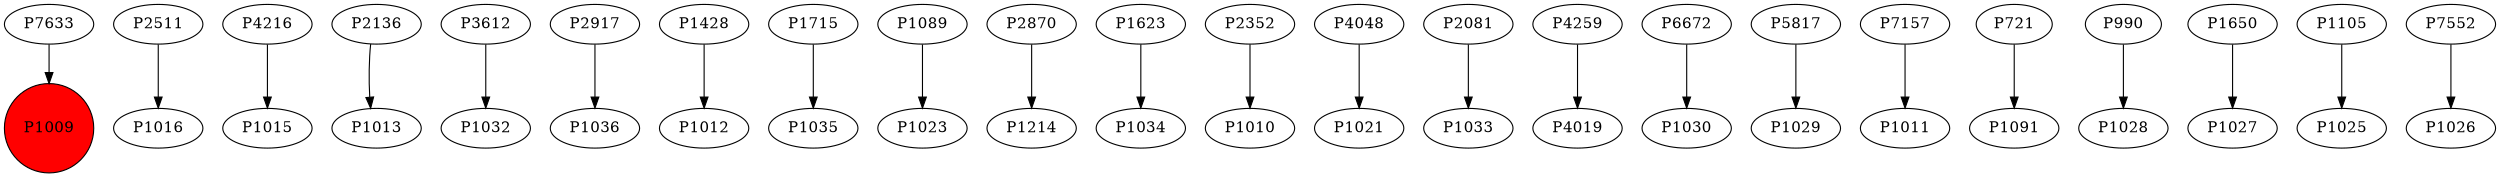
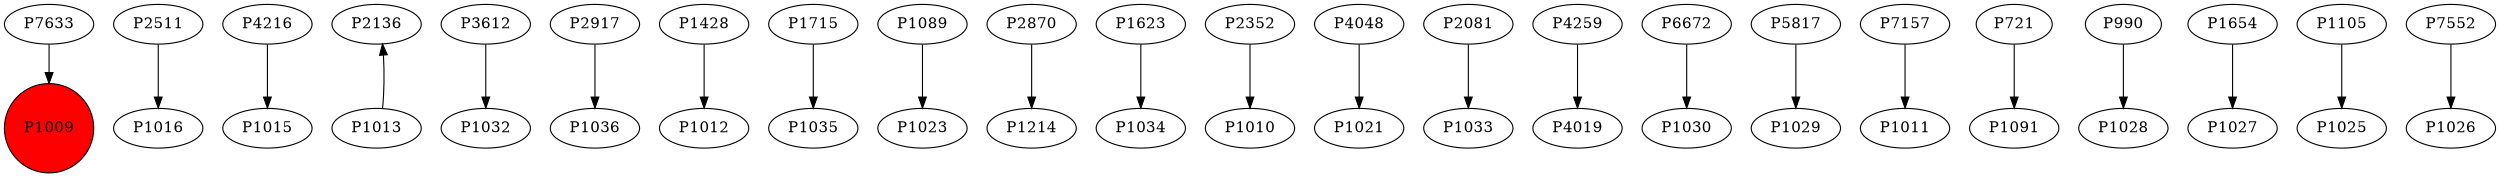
node "P1650": label "P1650" -> "P1654"
edge "P2136" -> "P1013": reversed
